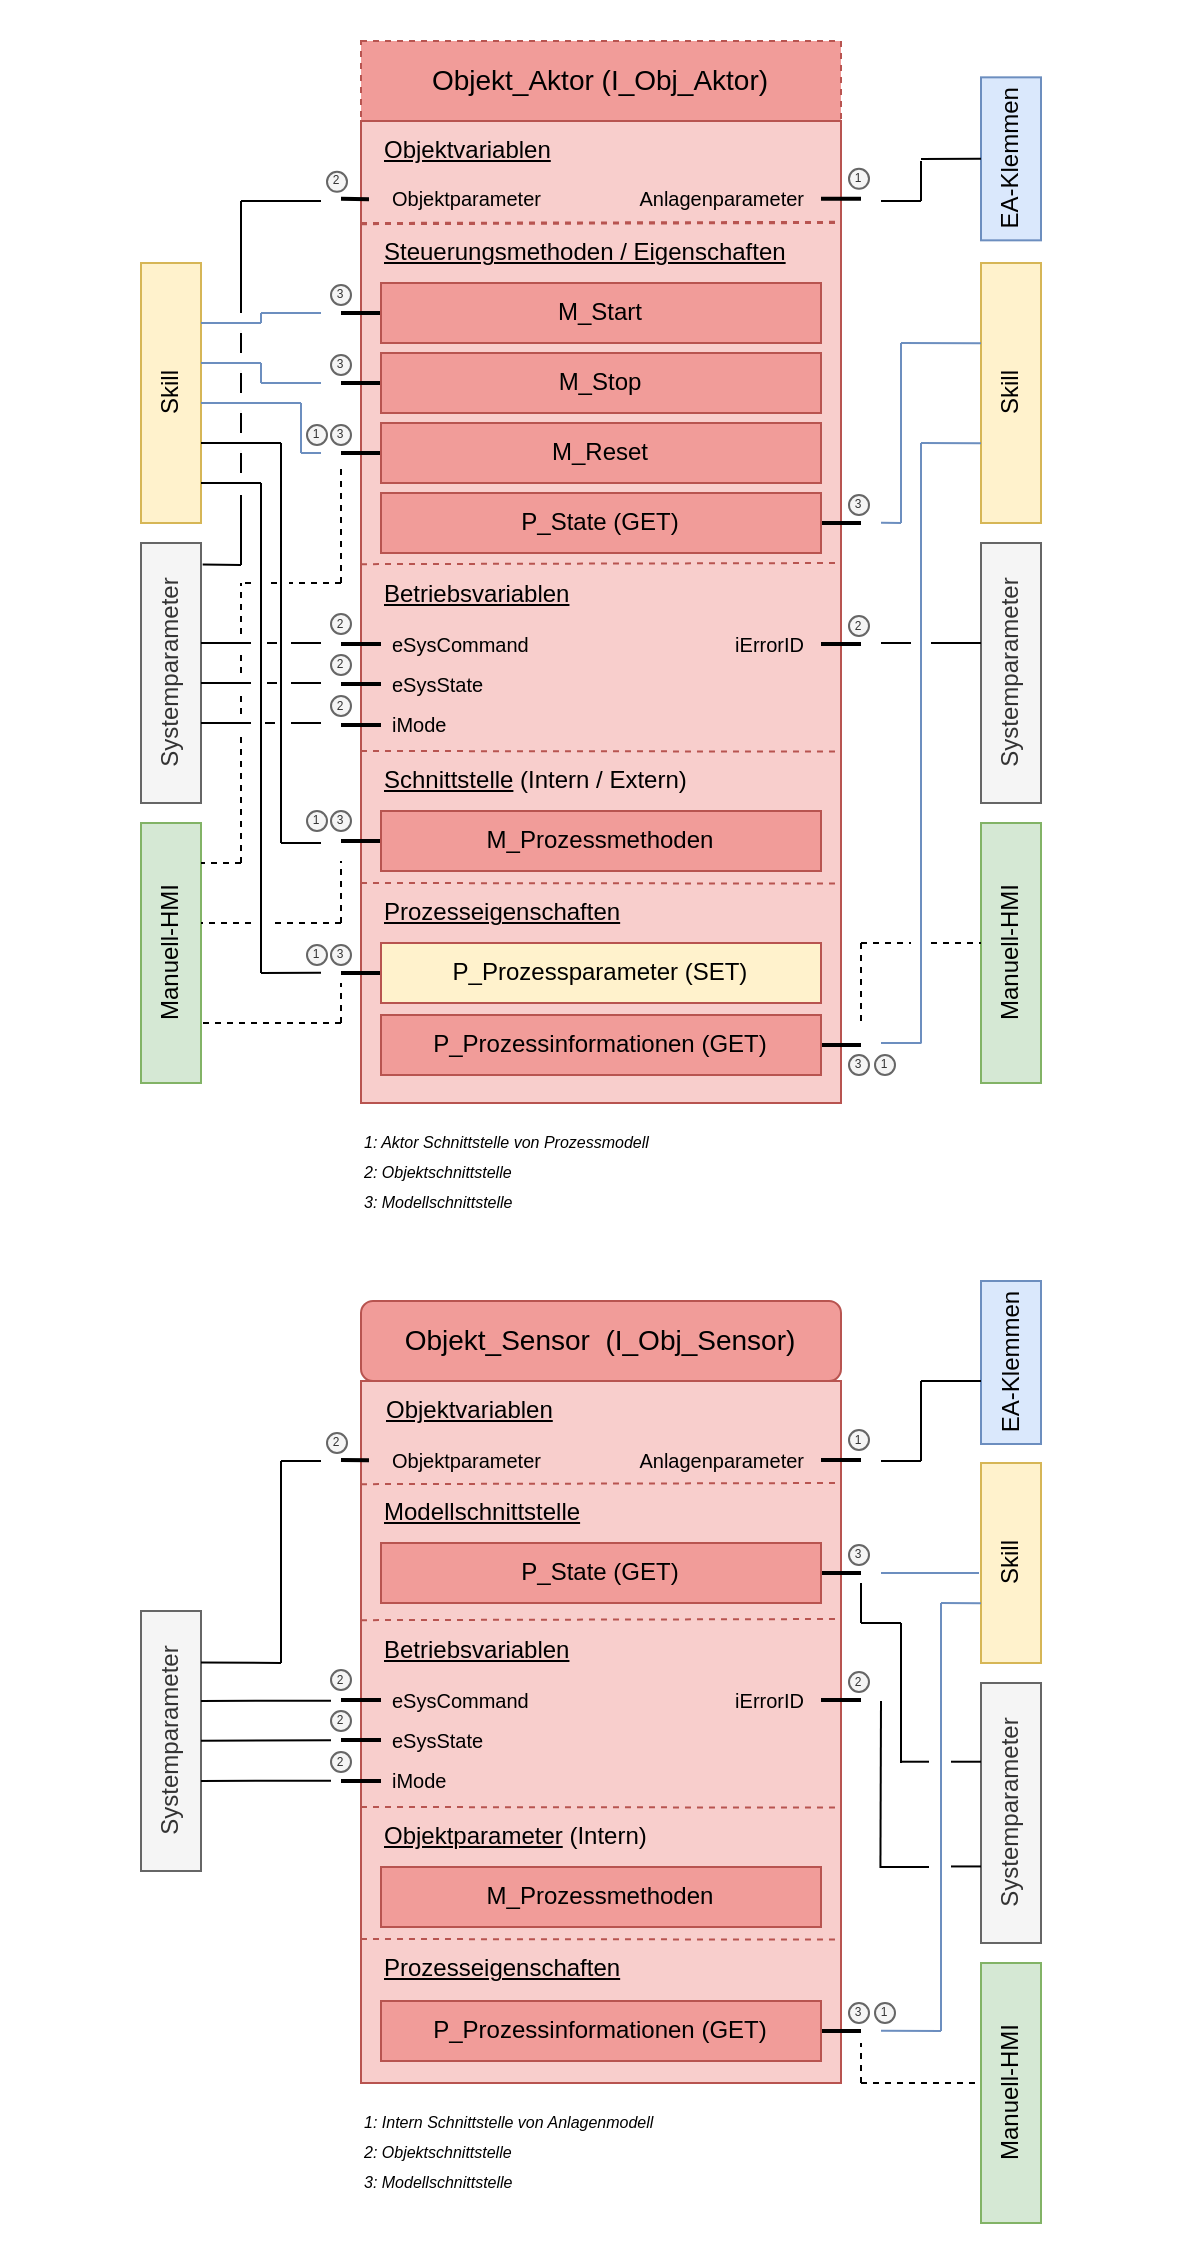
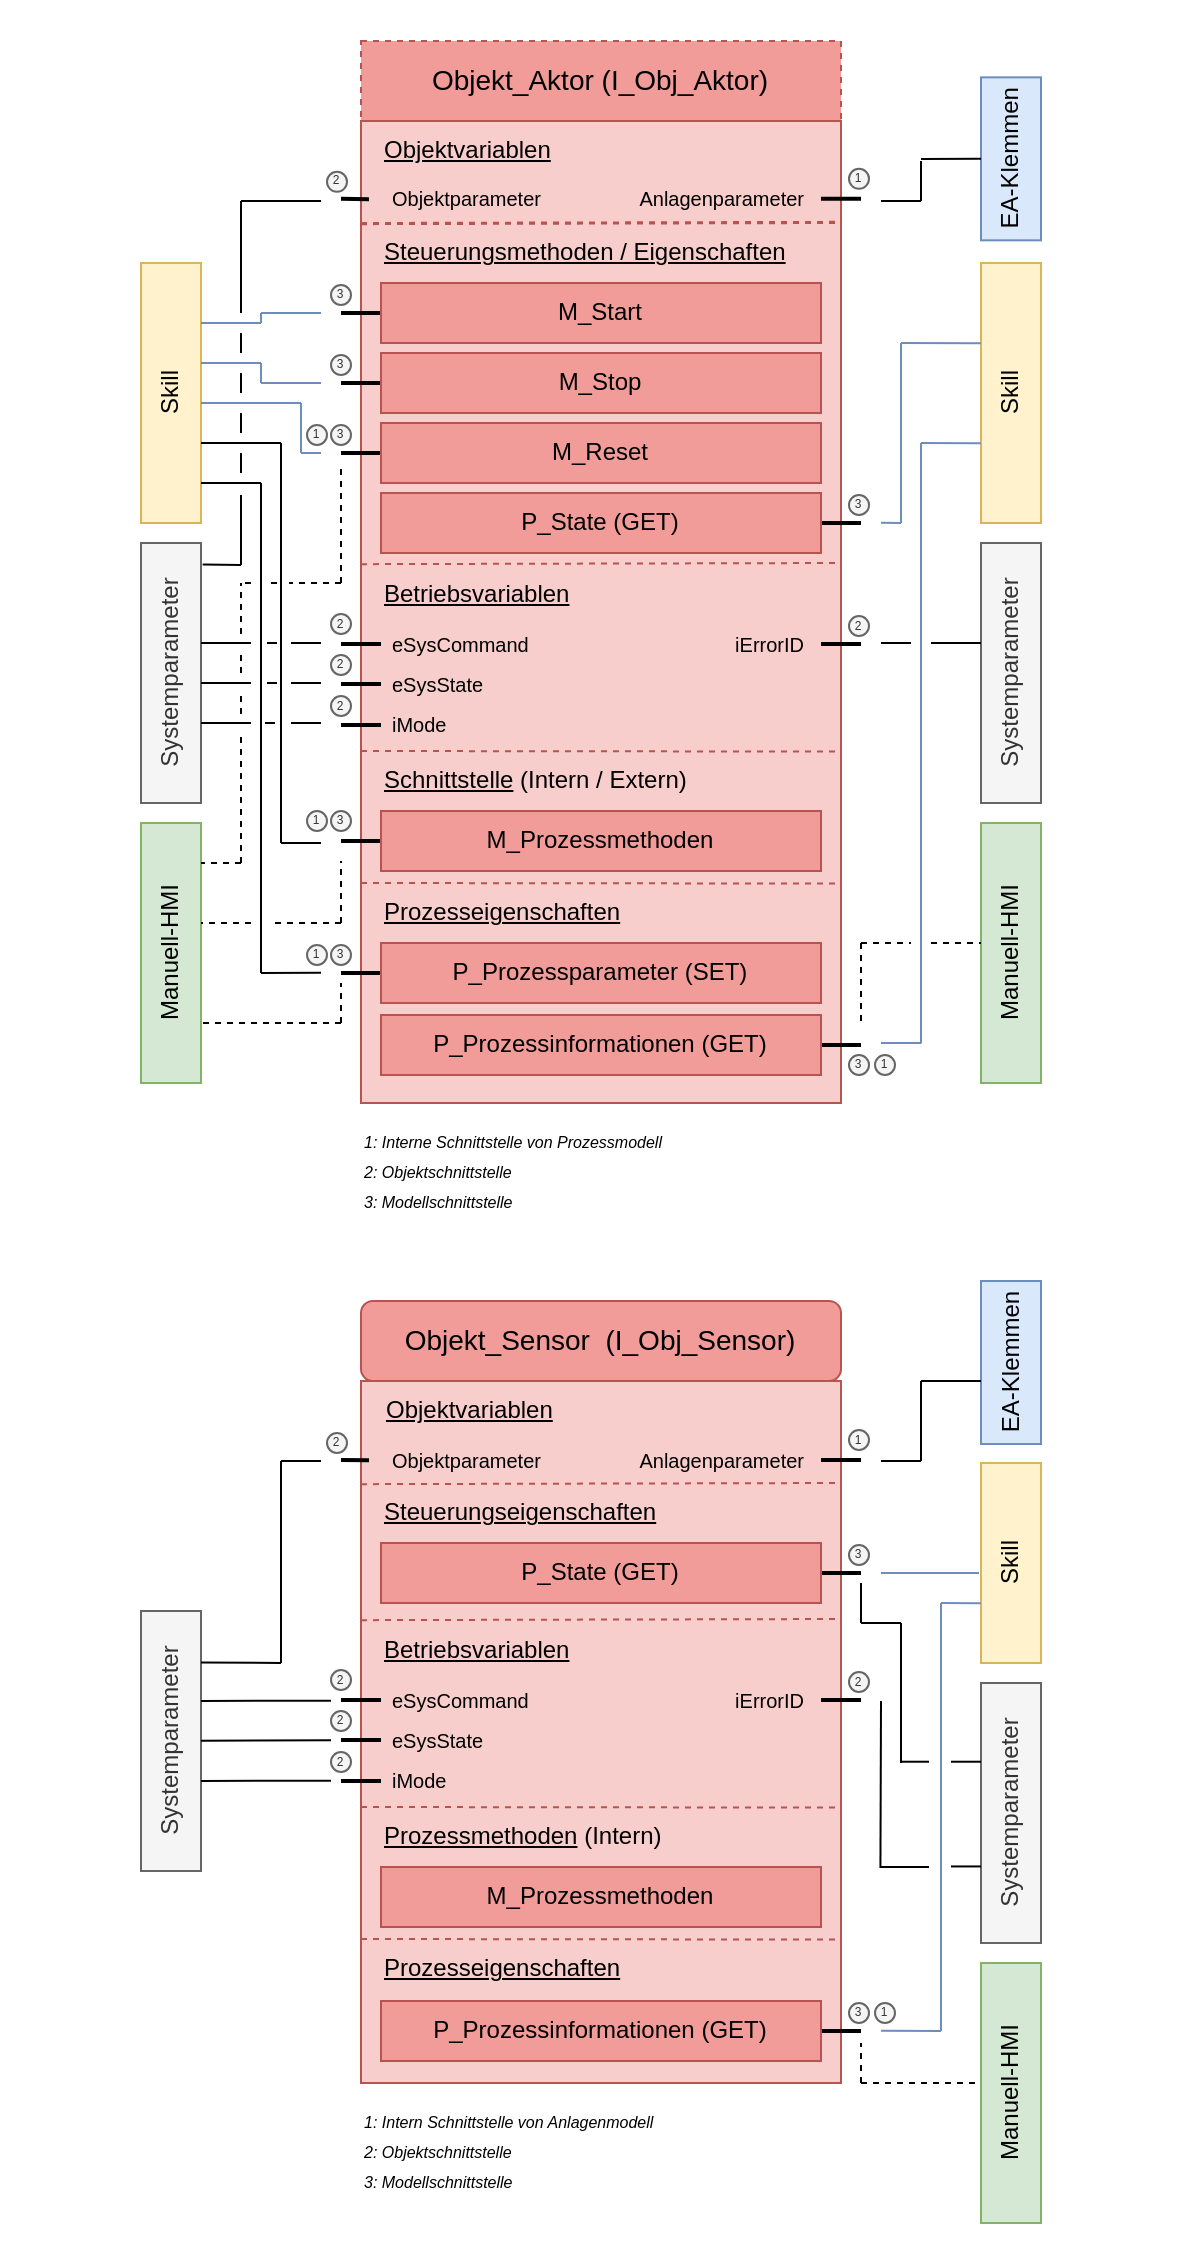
node "P_Prozessparameter (SET)": fillcolor #fff2cc -> #f19c99
node "1: Aktor Schnittstelle von Prozessmodell": label "1: Aktor Schnittstelle von Prozessmodell" -> "1: Interne Schnittstelle von Prozessmodell"
node "Modellschnittstelle": label "Modellschnittstelle" -> "Steuerungseigenschaften"
node "Objektparameter (Intern)": label "Objektparameter (Intern)" -> "Prozessmethoden (Intern)"
